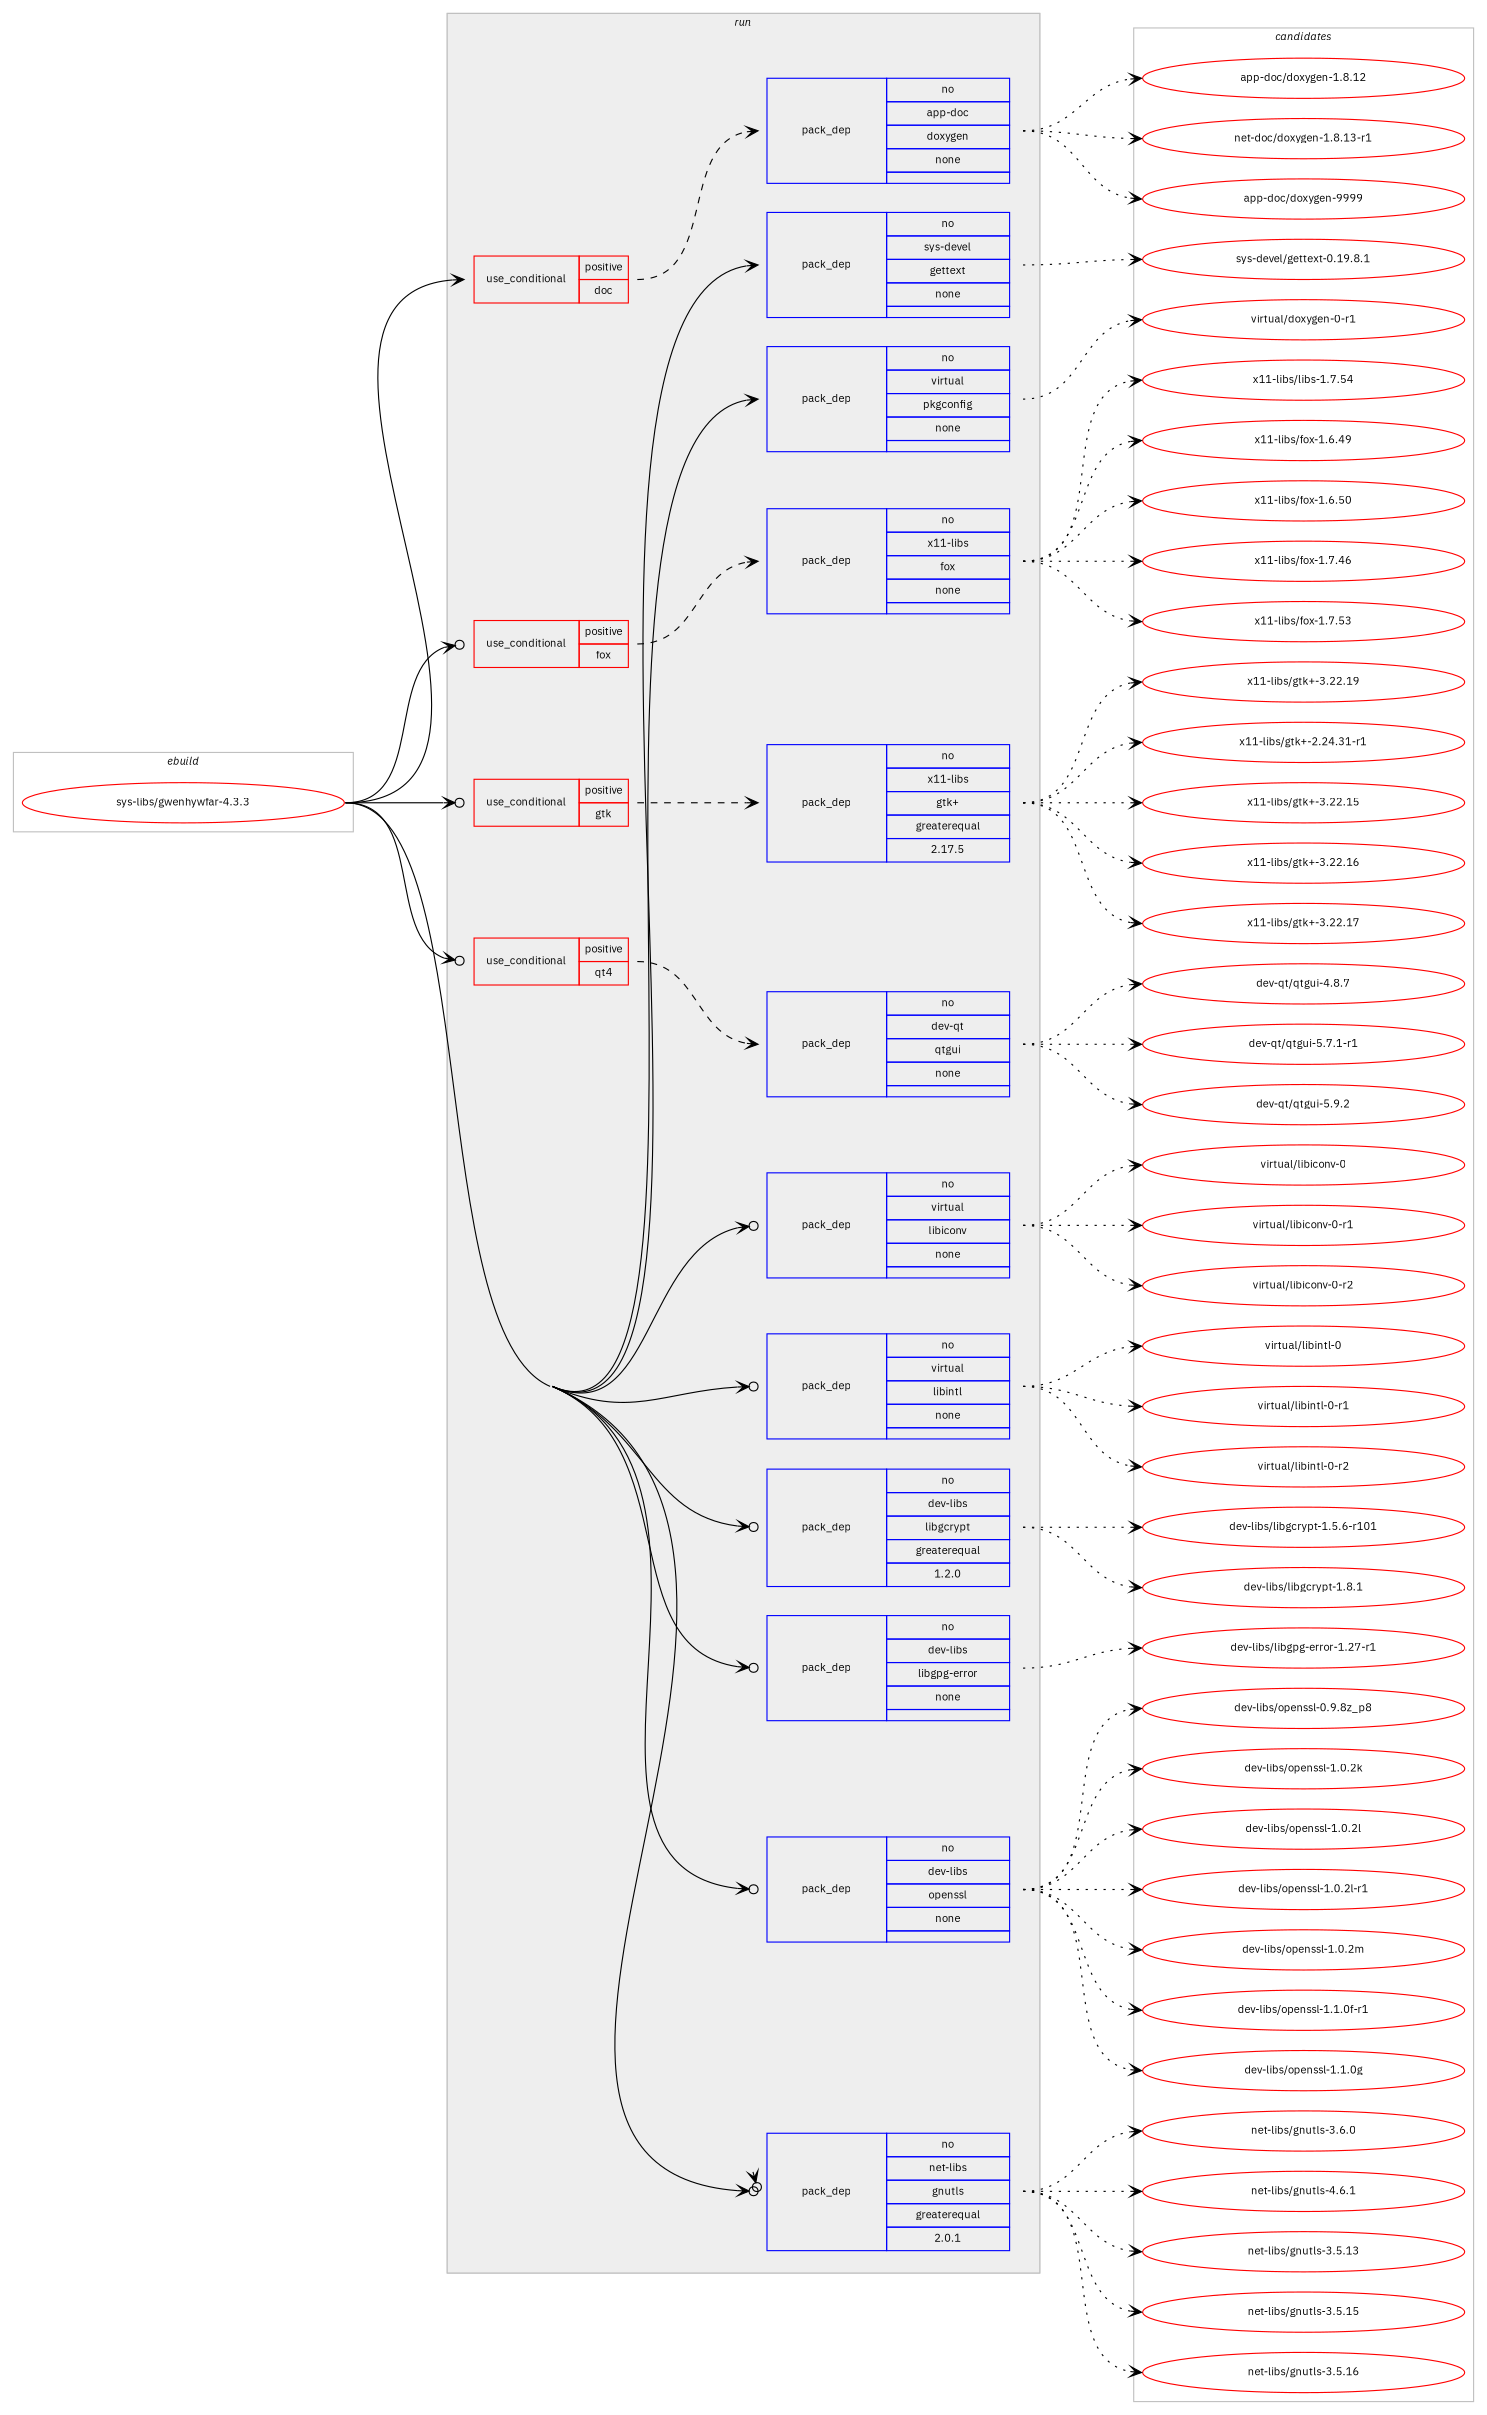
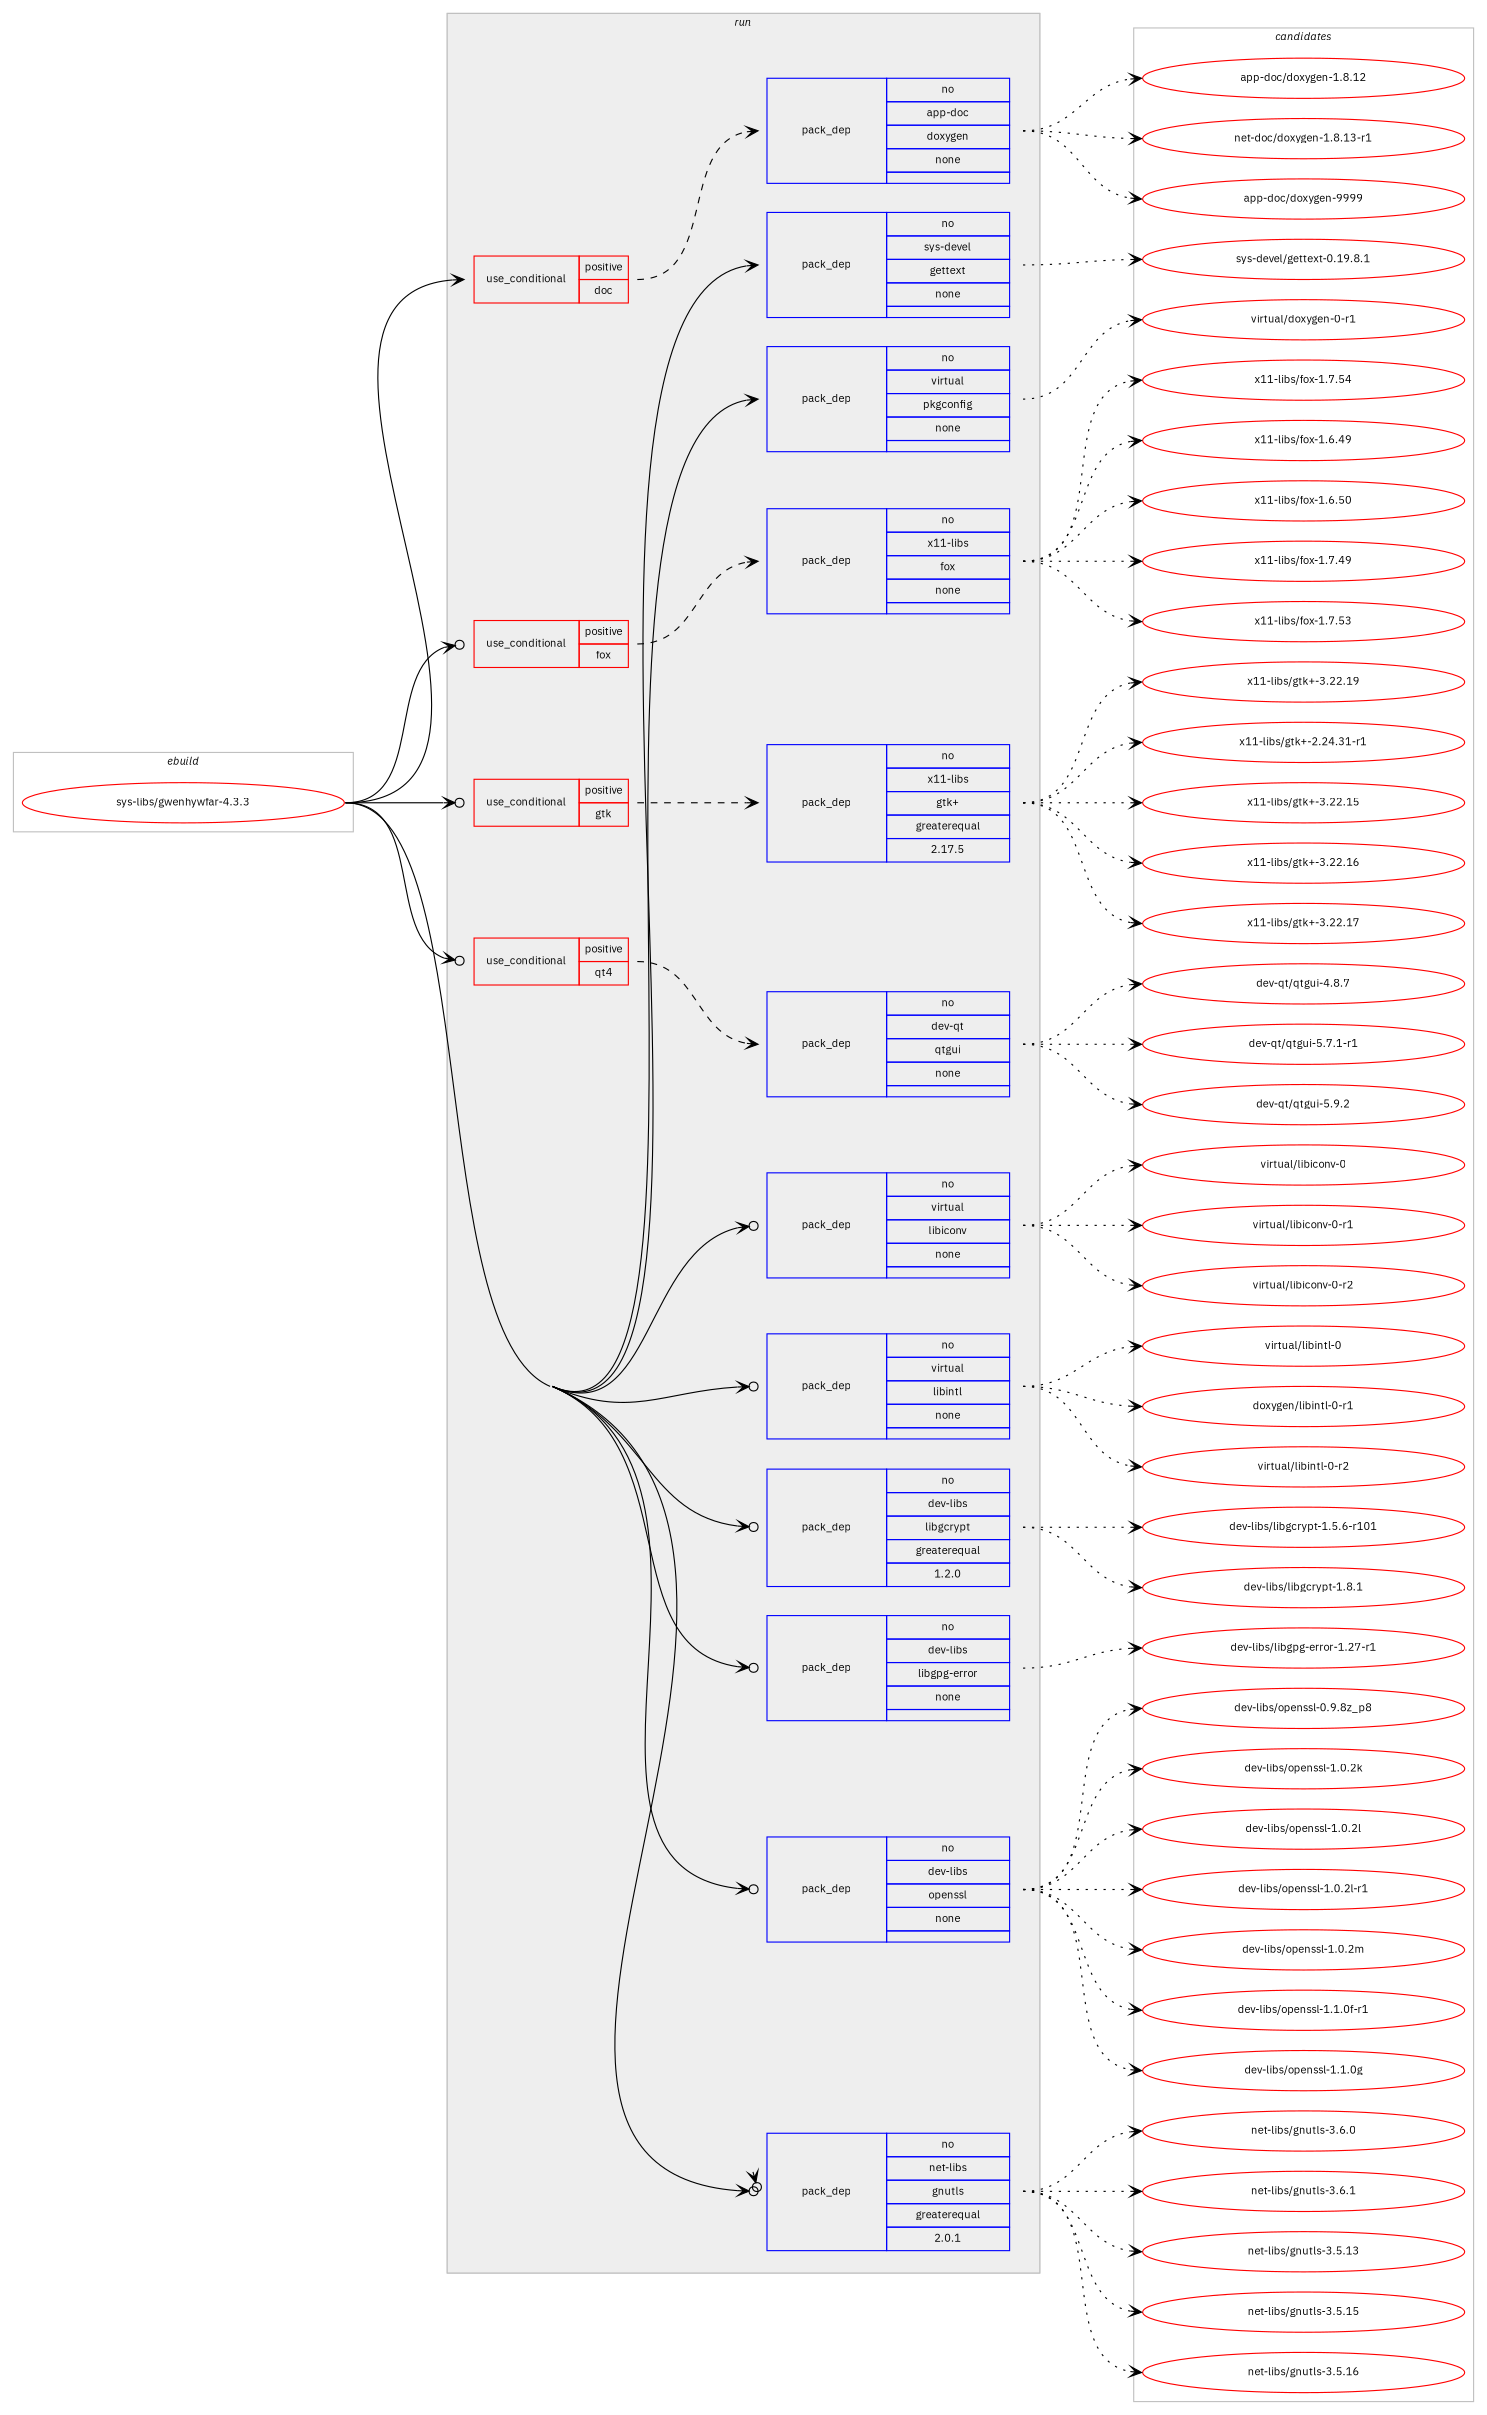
node "x11-libs/libs-1.7.54": label "x11-libs/libs-1.7.54" -> "x11-libs/fox-1.7.54"
node "x11-libs/fox-1.7.46": label "x11-libs/fox-1.7.46" -> "x11-libs/fox-1.7.49"
node "virtual/libintl-0-r1": label "virtual/libintl-0-r1" -> "doxygen/libintl-0-r1"
node "net-libs/gnutls-4.6.1": label "net-libs/gnutls-4.6.1" -> "net-libs/gnutls-3.6.1"
